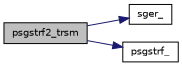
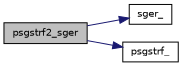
node "psgstrf2_trsm": label "psgstrf2_trsm" -> "psgstrf2_sger"
